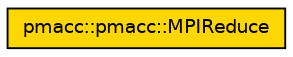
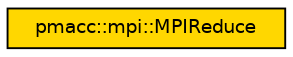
node "pmacc::pmacc::MPIReduce": label "pmacc::pmacc::MPIReduce" -> "pmacc::mpi::MPIReduce"
